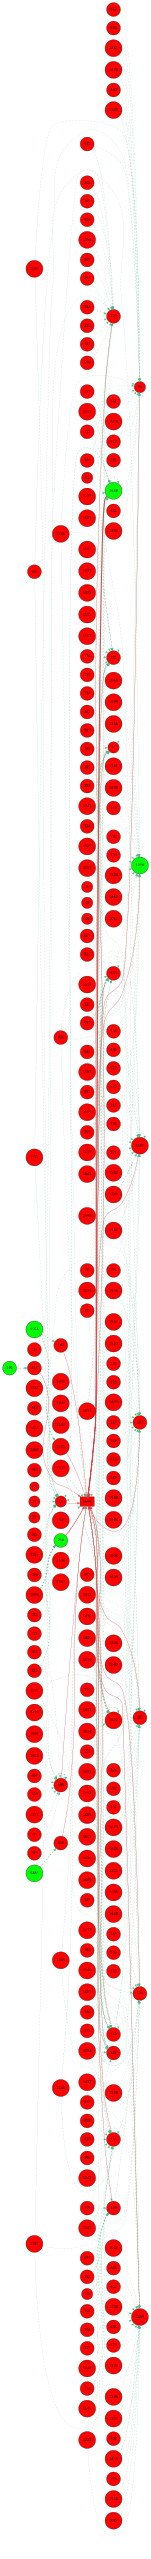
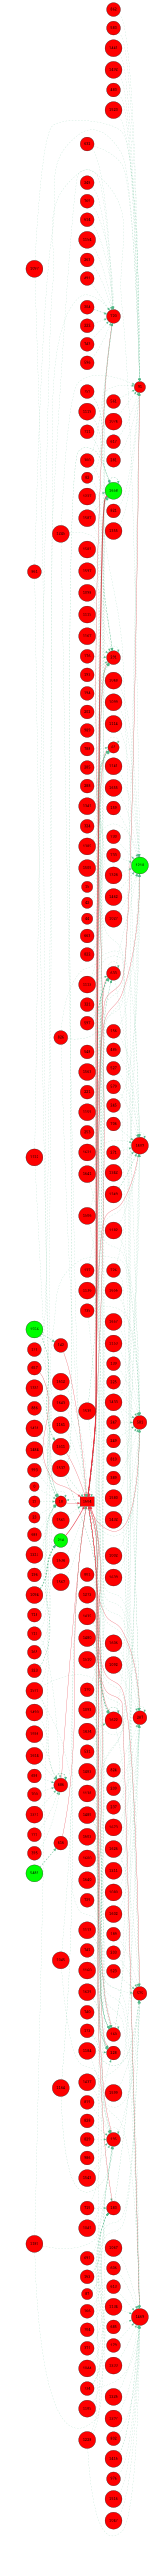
node "191": removed
